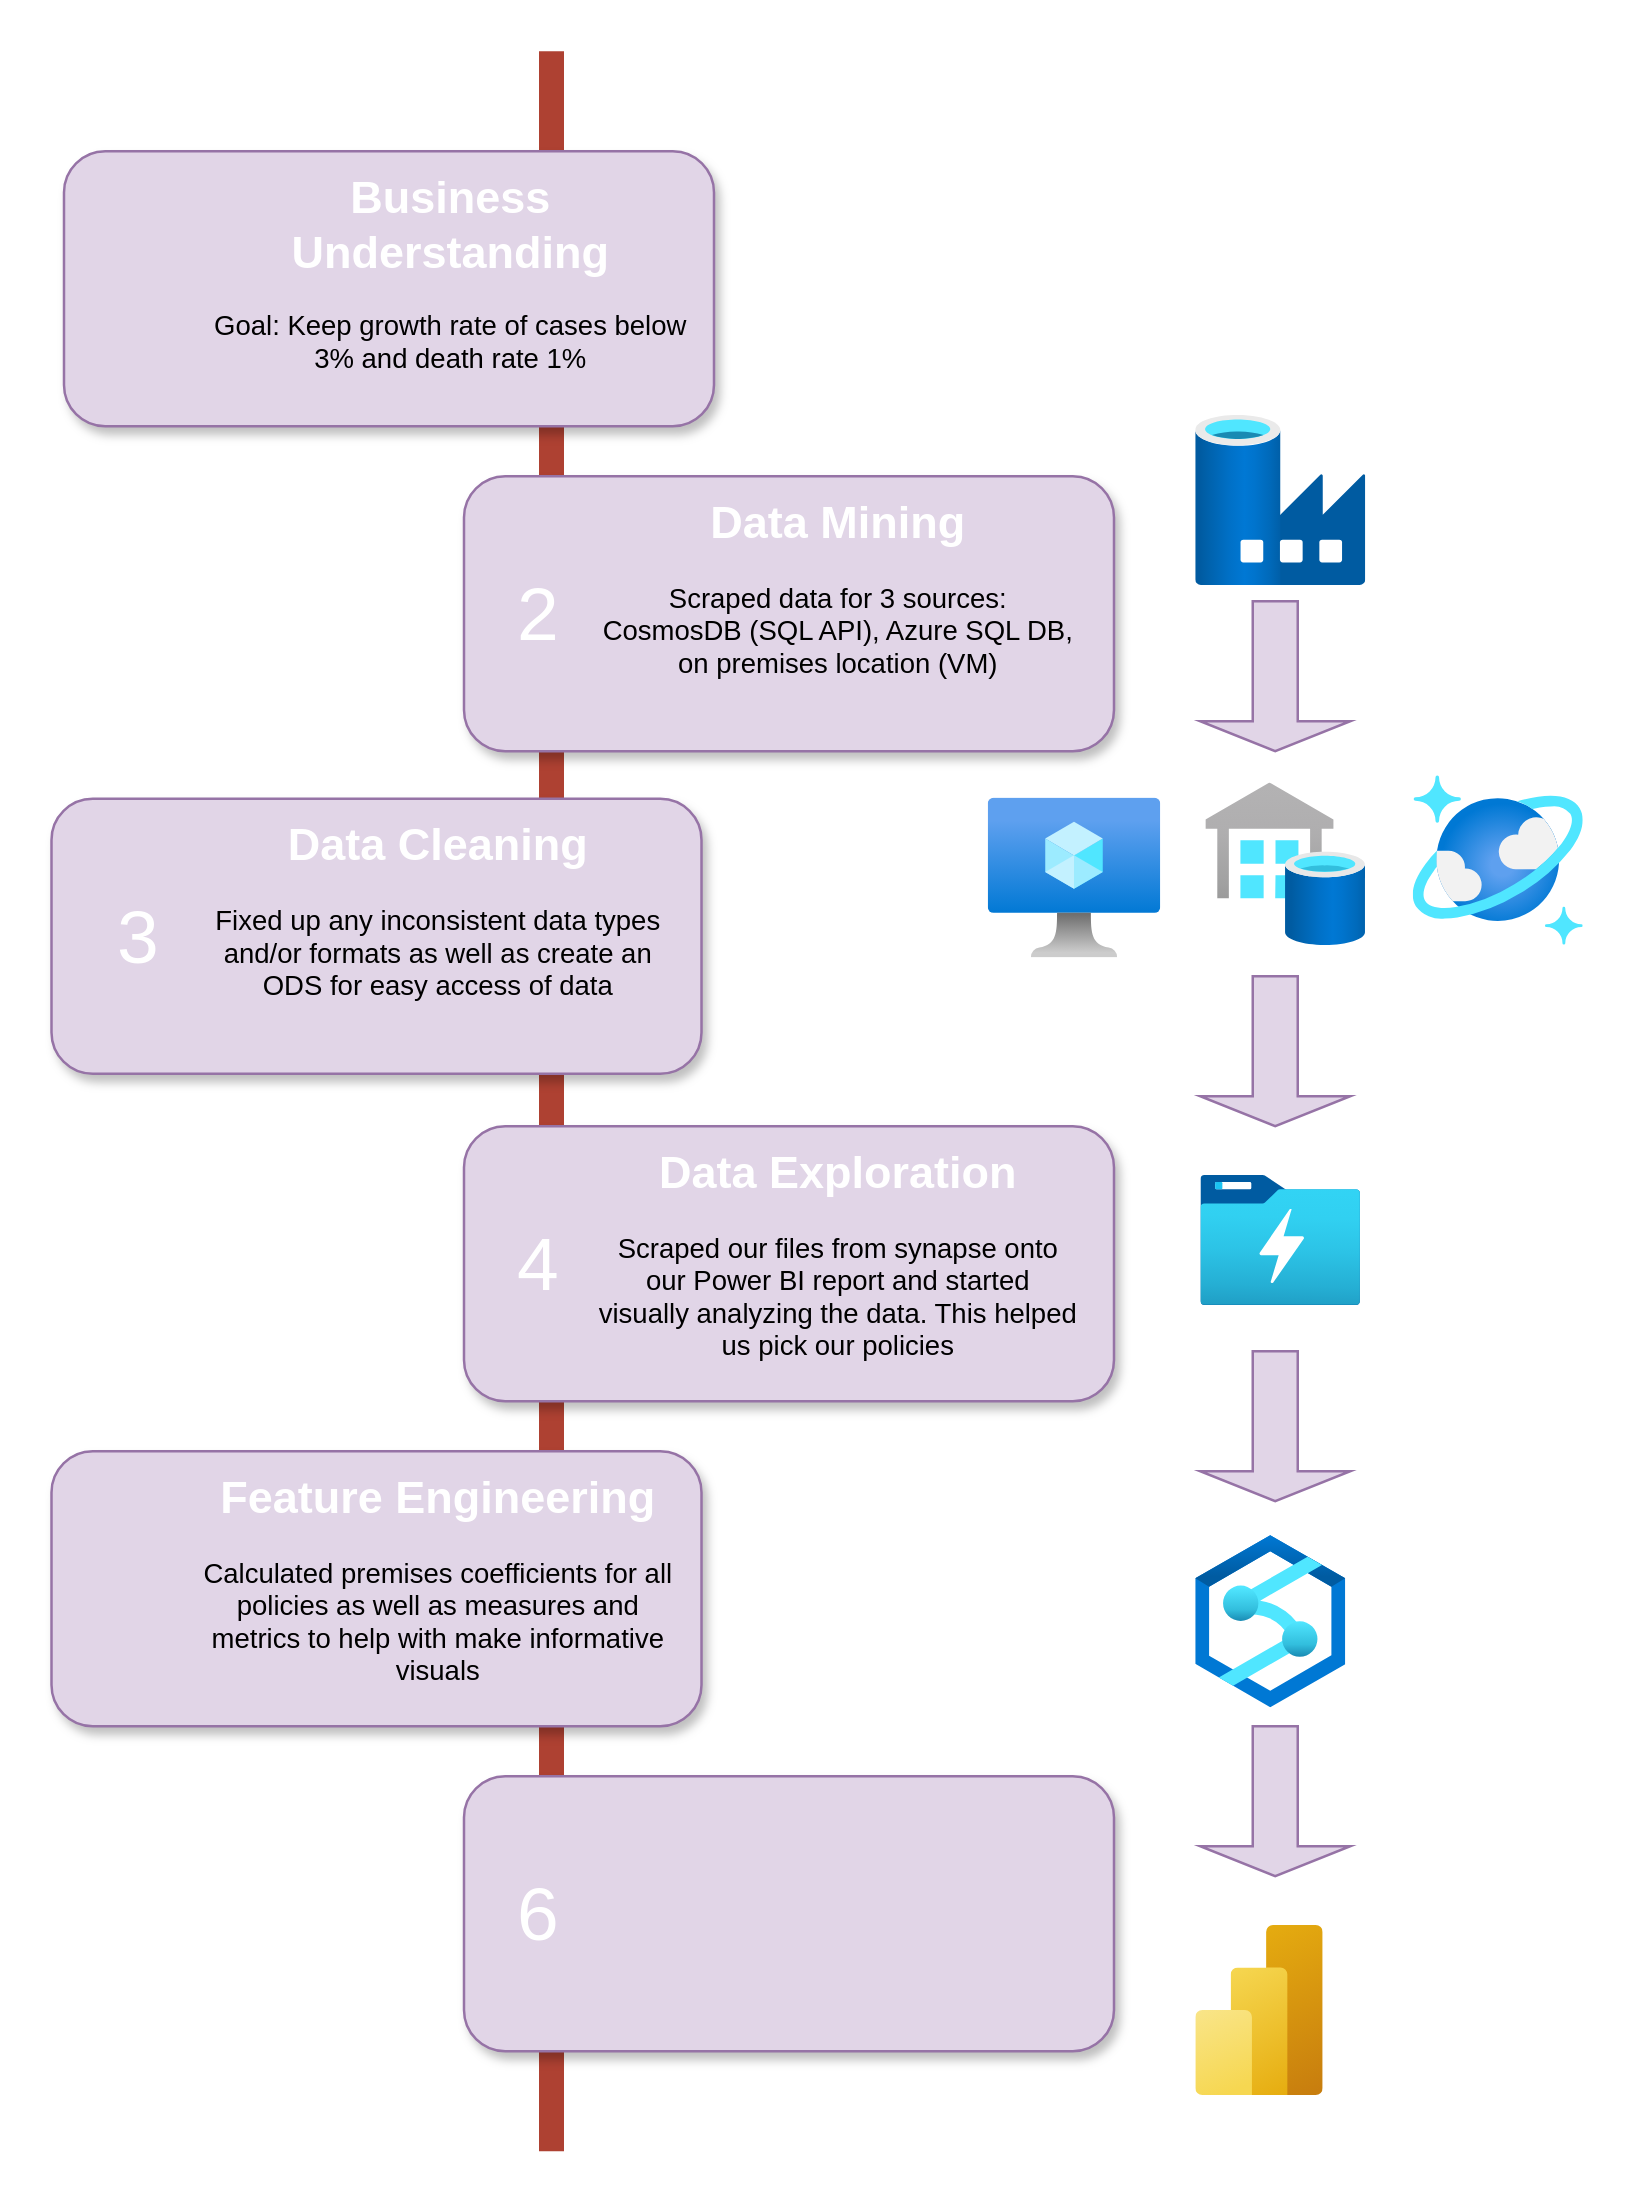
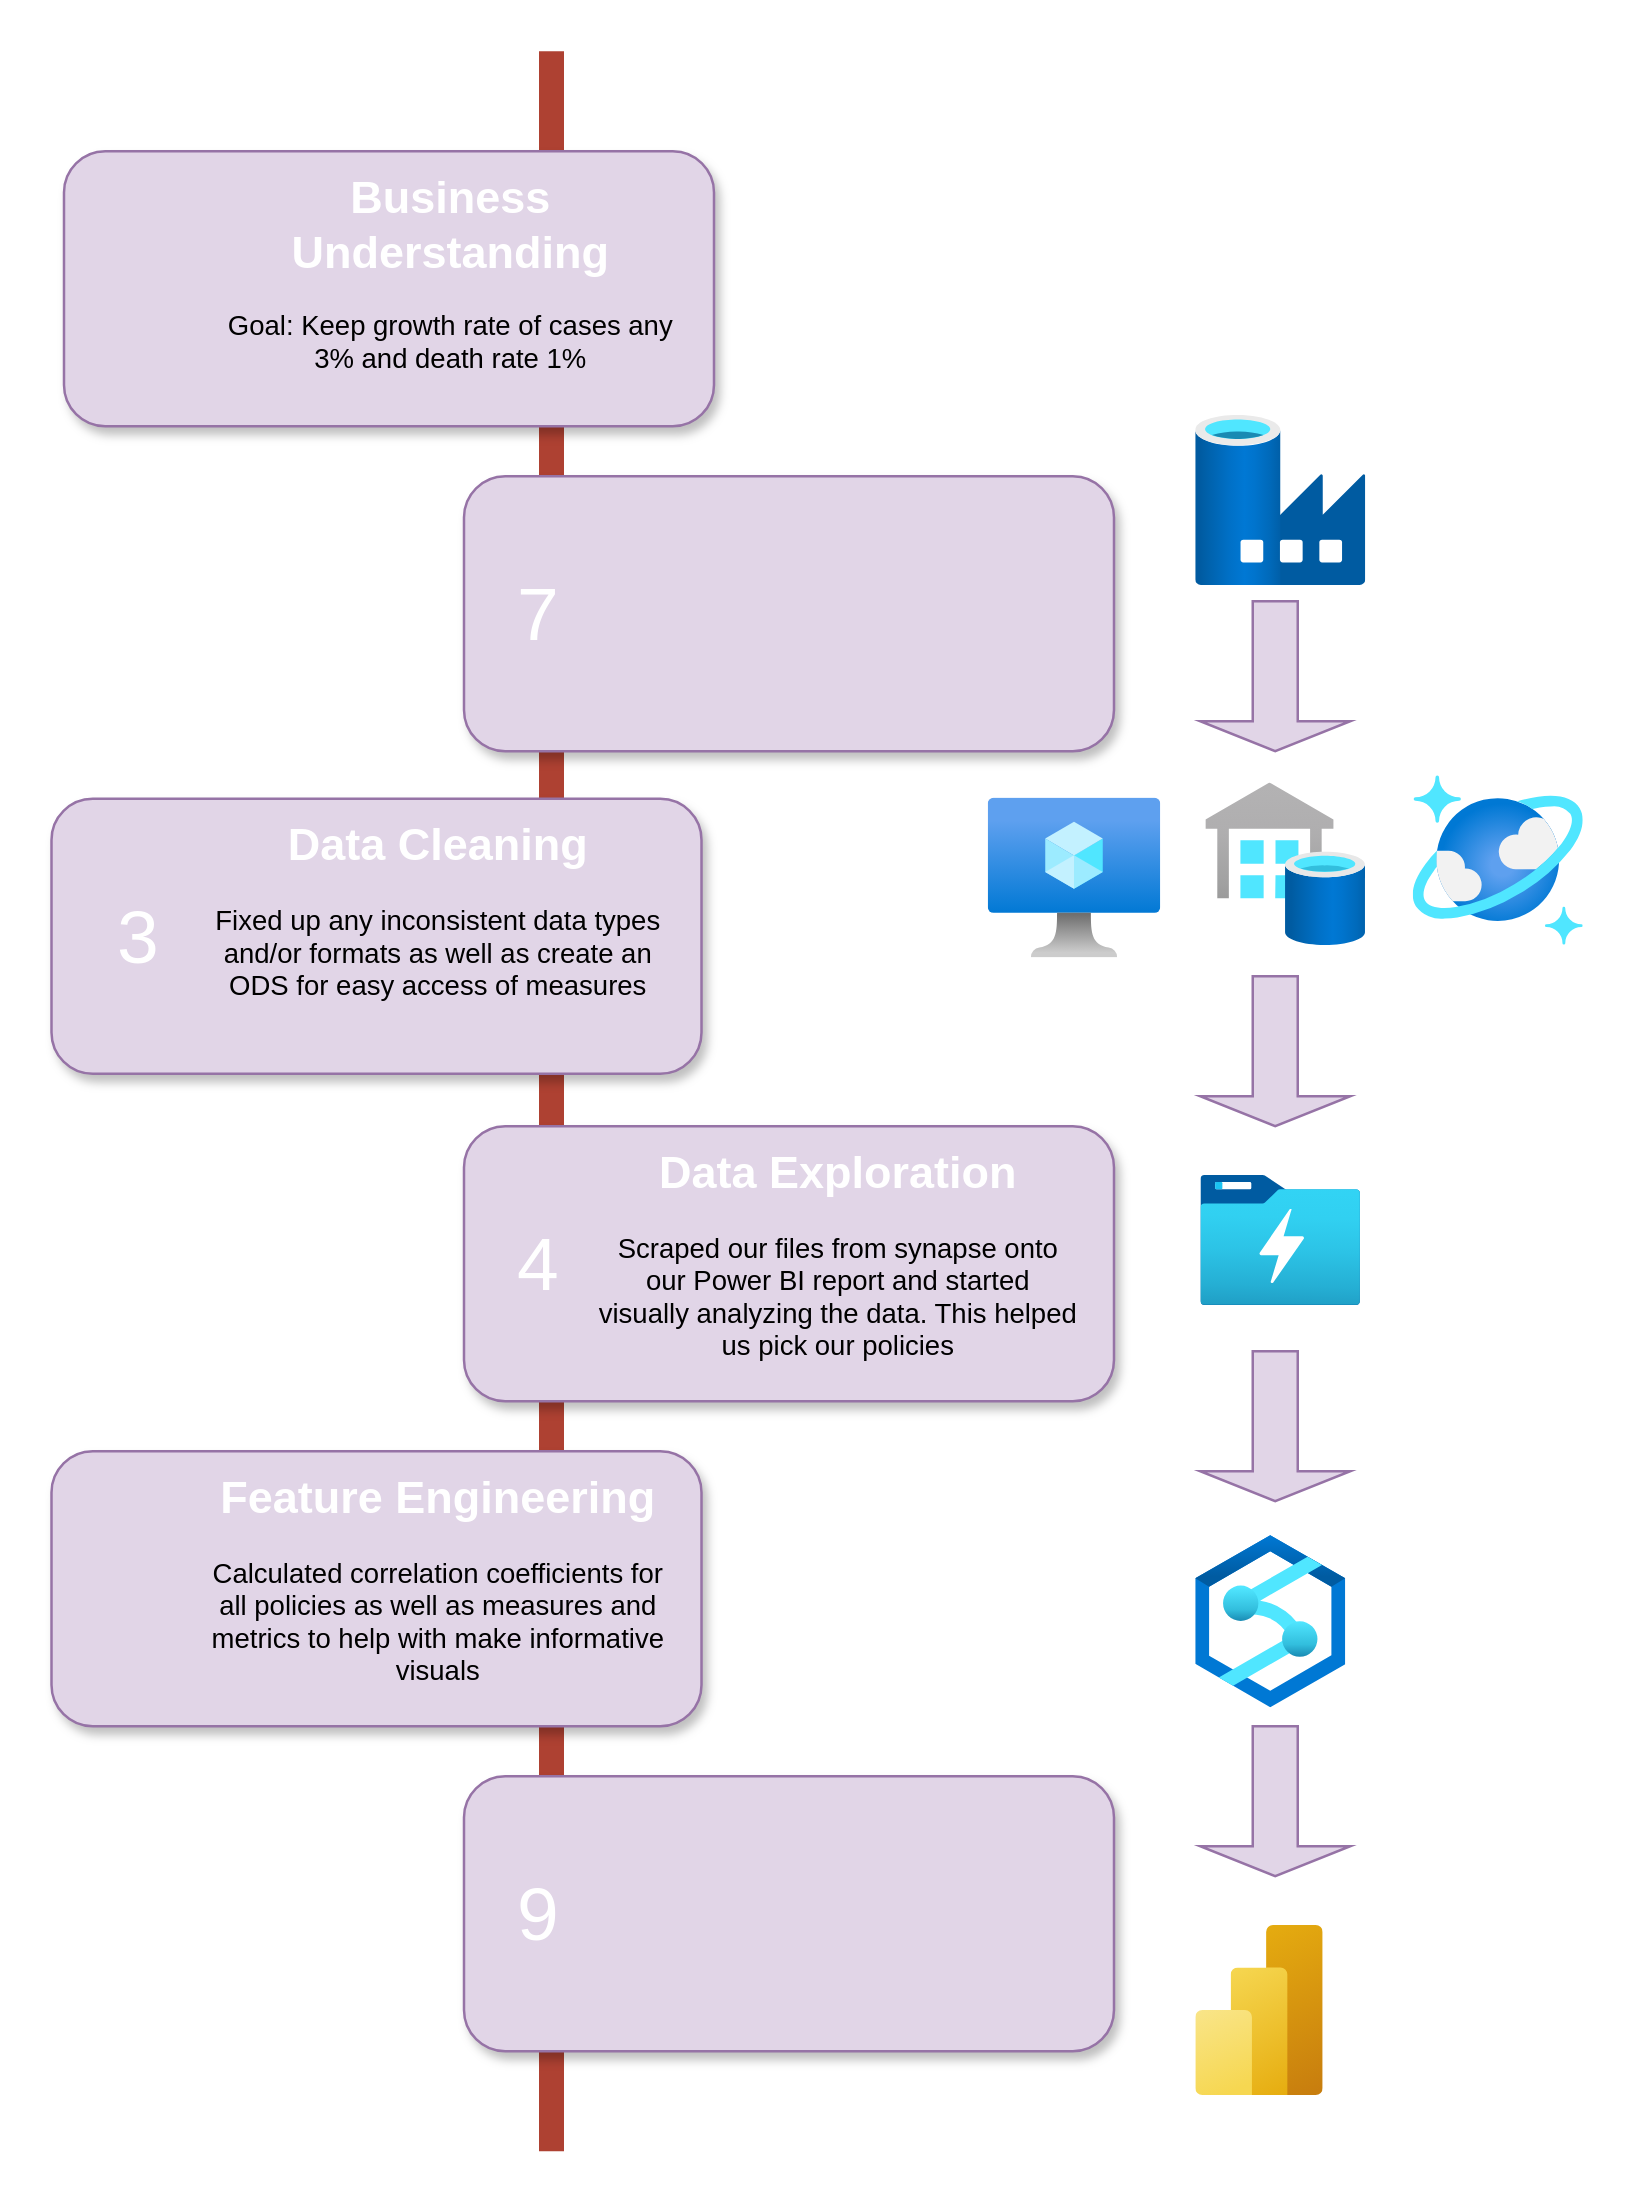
node "Business UnderstandingGoal: Keep growth rate of cases below 3% and death rate 1%": label "Business UnderstandingGoal: Keep growth rate of cases below 3% and death rate 1%" -> "Business UnderstandingGoal: Keep growth rate of cases any 3% and death rate 1%"
node "2": label "2" -> "7"
node "Data Mining Scraped data for 3 sources: CosmosDB (SQL API), Azure SQL DB, on premises location (VM)": removed
node "Data CleaningFixed up any inconsistent data types and/or formats as well as create an ODS for easy access of data": label "Data CleaningFixed up any inconsistent data types and/or formats as well as create an ODS for easy access of data" -> "Data CleaningFixed up any inconsistent data types and/or formats as well as create an ODS for easy access of measures"
node "Feature Engineering Calculated premises coefficients for all policies as well as measures and metrics to help with make informative visuals": label "Feature Engineering Calculated premises coefficients for all policies as well as measures and metrics to help with make informative visuals" -> "Feature Engineering Calculated correlation coefficients for all policies as well as measures and metrics to help with make informative visuals"
node "6": label "6" -> "9"
